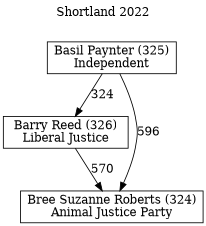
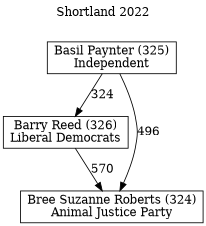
node "Barry Reed (326) Liberal Justice": label "Barry Reed (326) Liberal Justice" -> "Barry Reed (326) Liberal Democrats"
edge "Basil Paynter (325) Independent" -> "Bree Suzanne Roberts (324) Animal Justice Party": label "596" -> "496"
